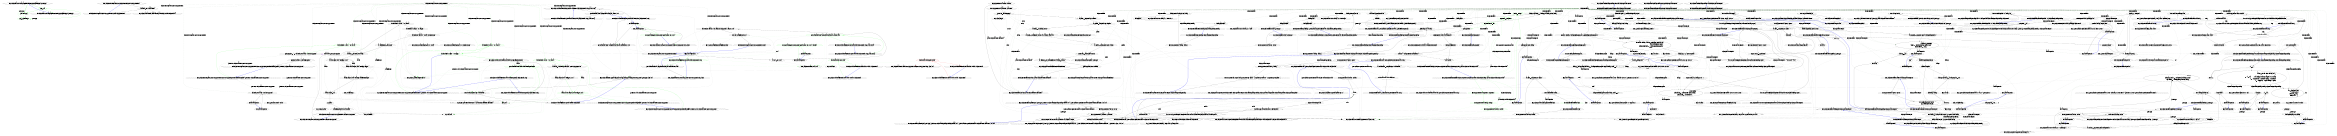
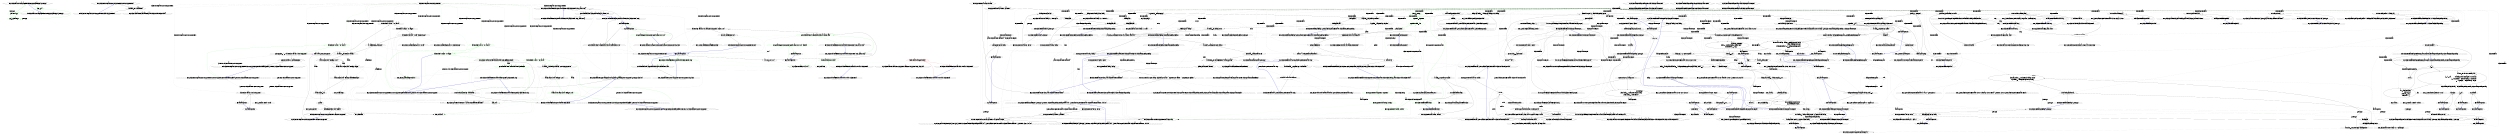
edge "Ninject.KernelBase" -> "module.OnLoad(this)": now "request.IsOptional" -> "module.OnLoad(this)"
edge "Ninject.KernelBase" -> "return this.Get(service);": label "Ninject.KernelBase" -> "INinjectSettings.KernelBase"
